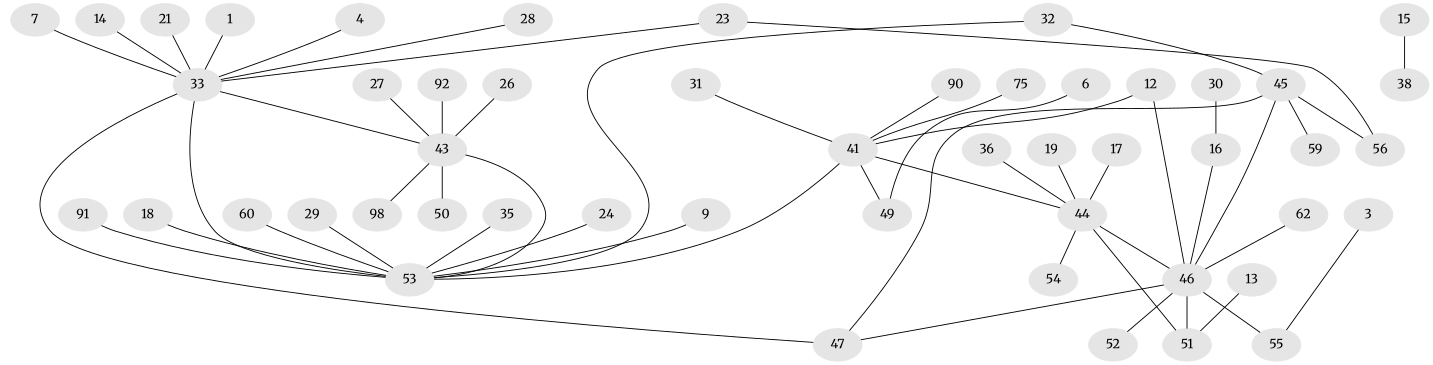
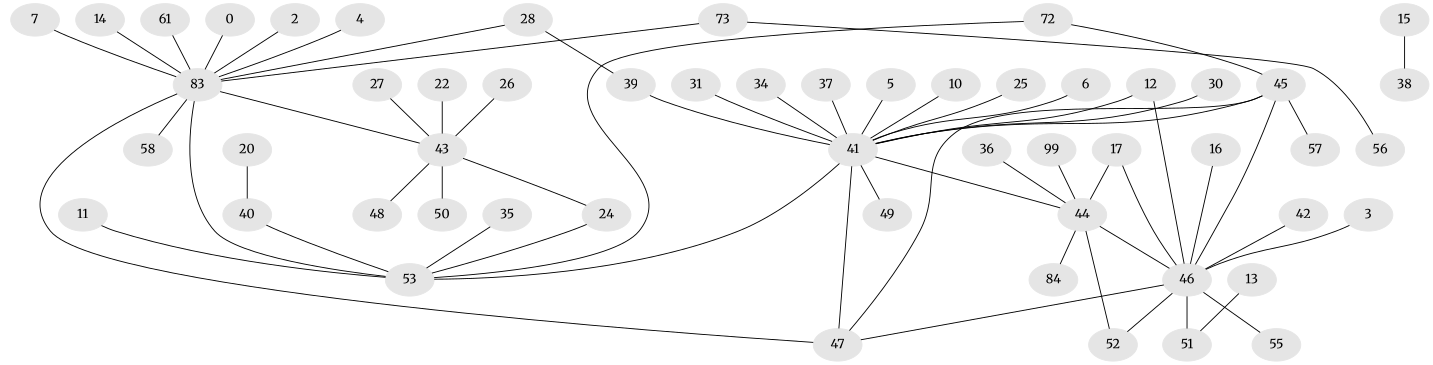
node "21": label "21" -> "61"
node "1": label "1" -> "0"
node "2": added
node "23": label "23" -> "73"
node "32": label "32" -> "72"
node "33": label "33" -> "83"
node "92": label "92" -> "22"
node "39": added
node "34": added
node "37": added
node "5": added
node "90": label "90" -> "10"
node "75": label "75" -> "25"
edge "6" -- "49": now "6" -- "41"
edge "30" -- "16": now "30" -- "41"
edge "45" -- "56": now "45" -- "41"
node "58": added
node "20": added
node "19": label "19" -> "99"
node "59": label "59" -> "57"
node "91": label "91" -> "11"
node "18": removed
node "60": label "60" -> "40"
node "29": removed
node "98": label "98" -> "48"
node "9": removed
node "62": label "62" -> "42"
edge "17" -- "46": added
edge "43" -- "53": now "43" -- "24"
edge "41" -- "47": added
node "54": label "54" -> "84"
edge "44" -- "51": now "44" -- "52"
edge "3" -- "55": now "3" -- "46"
